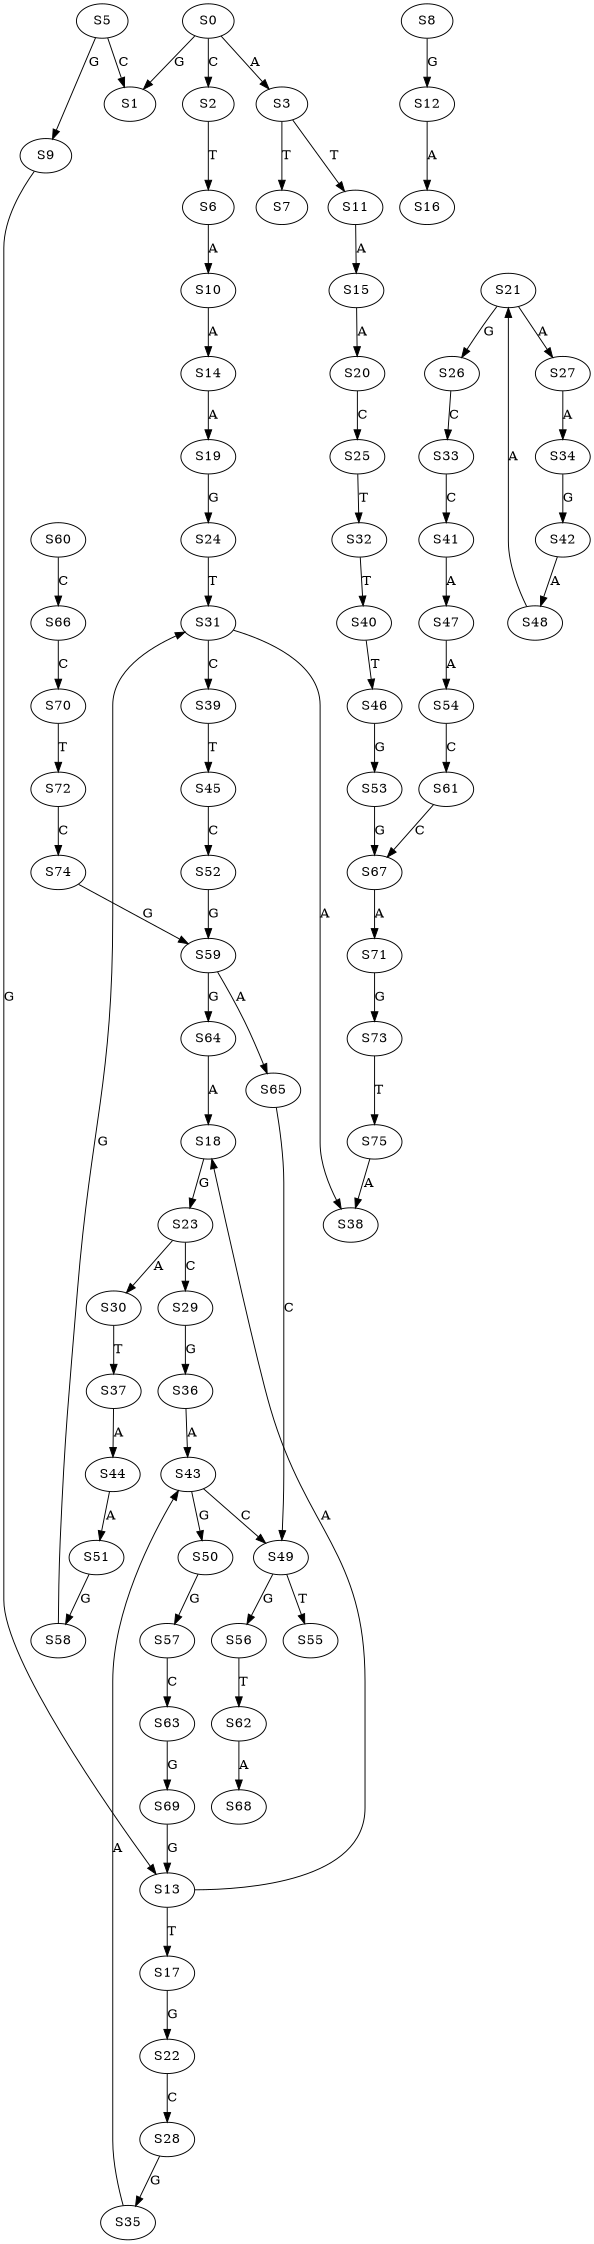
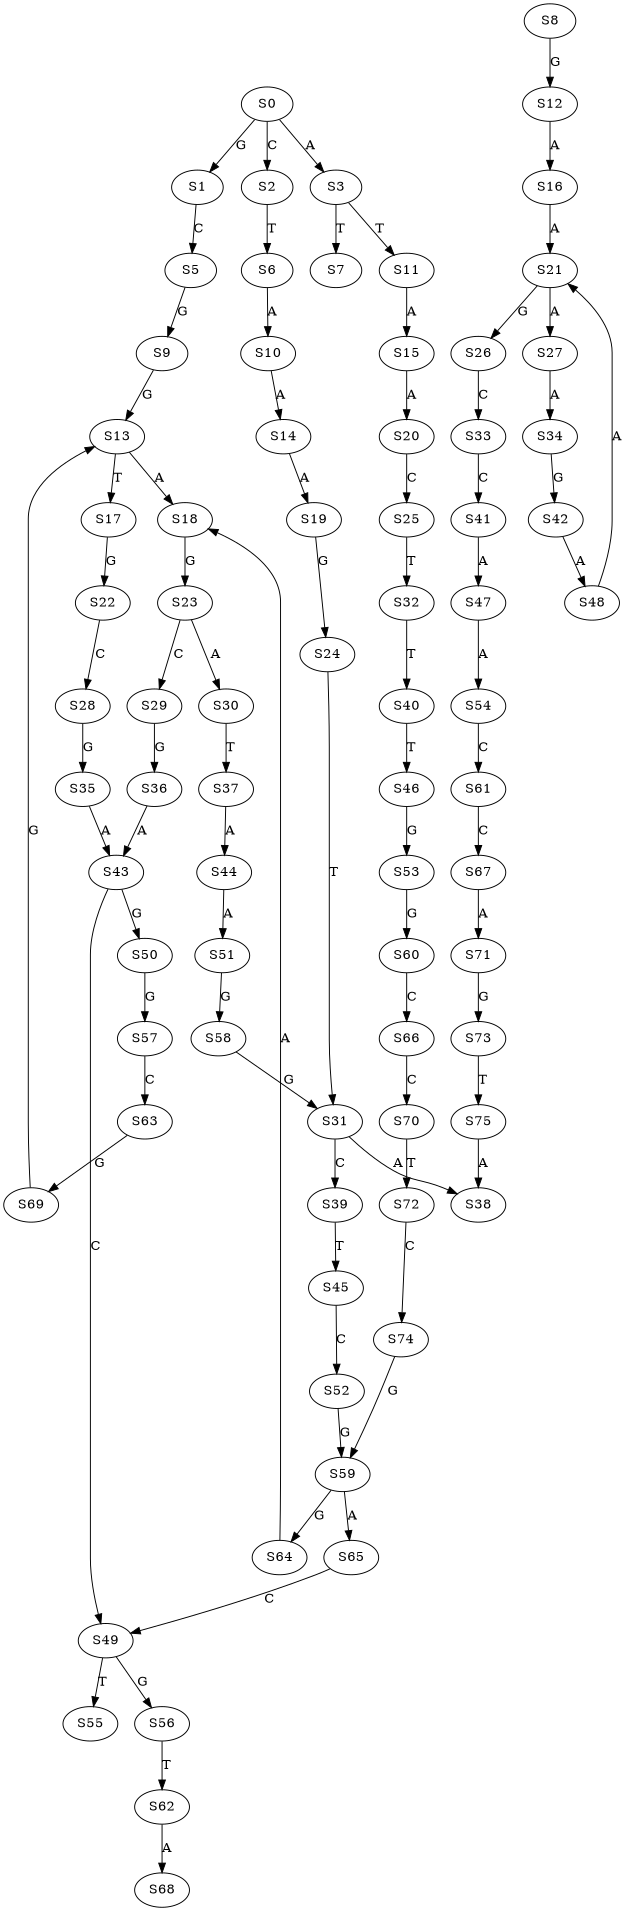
edge "S5" -> "S1": reversed
edge "S16" -> "S21": added, label "A"
edge "S53" -> "S67": now "S53" -> "S60"
